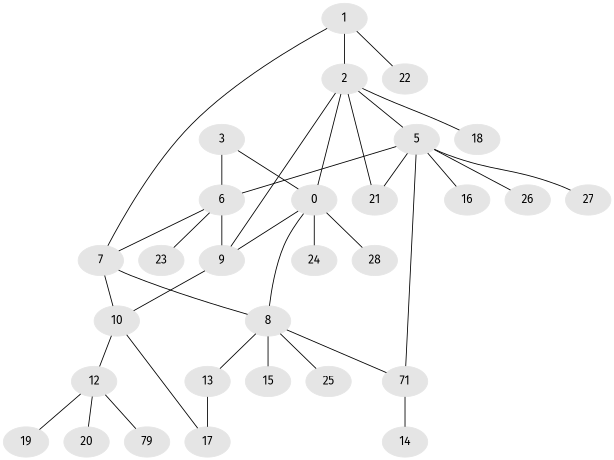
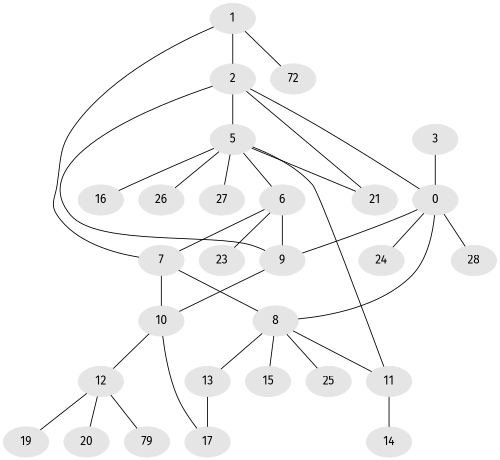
node "22": label "22" -> "72"
node "18": removed
edge "3" -- "6": removed
node "71": label "71" -> "11"
